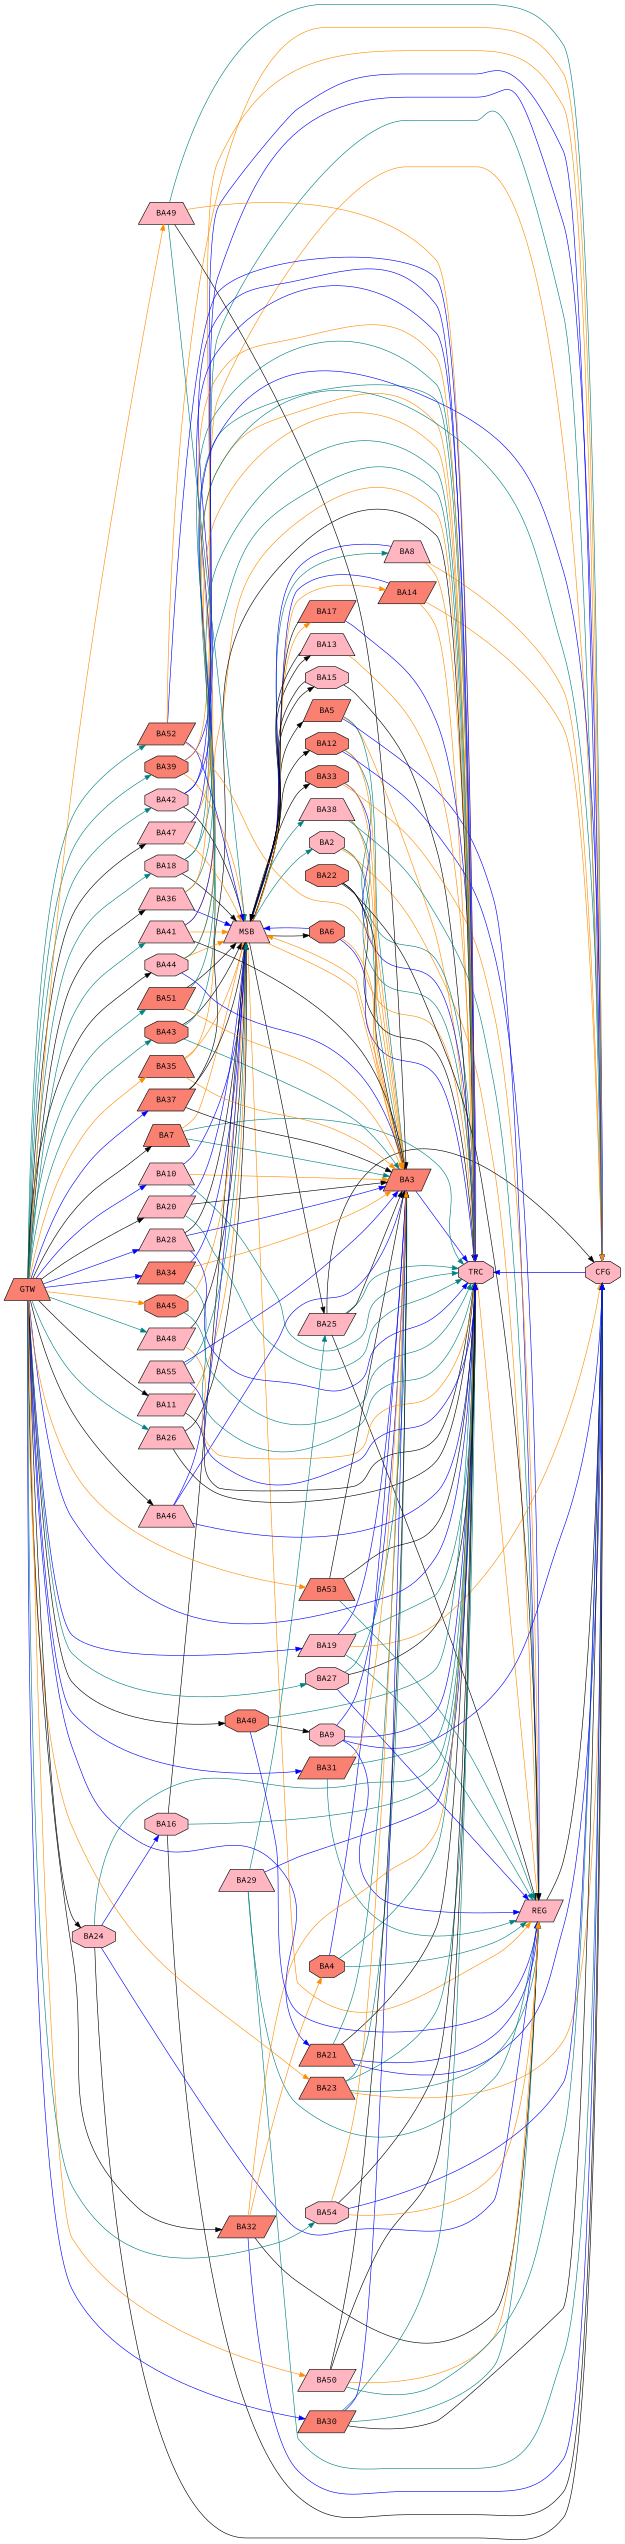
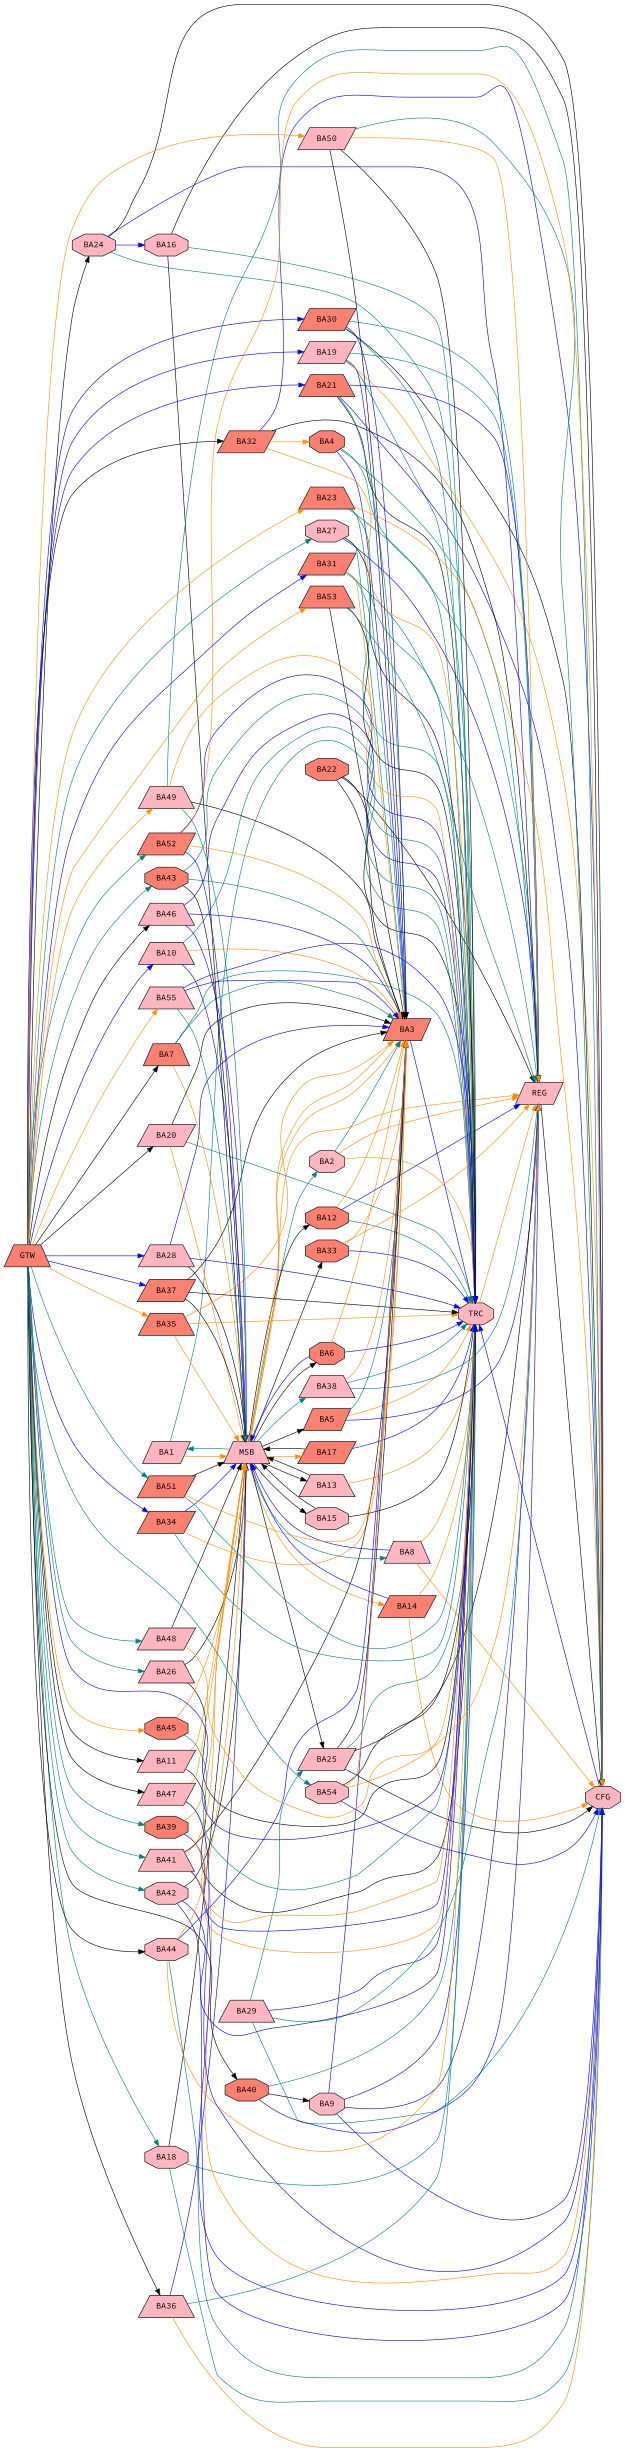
edge "BA20" -> "MSB": color blue -> darkorange
edge "GTW" -> "BA55": added
node "BA1": added
